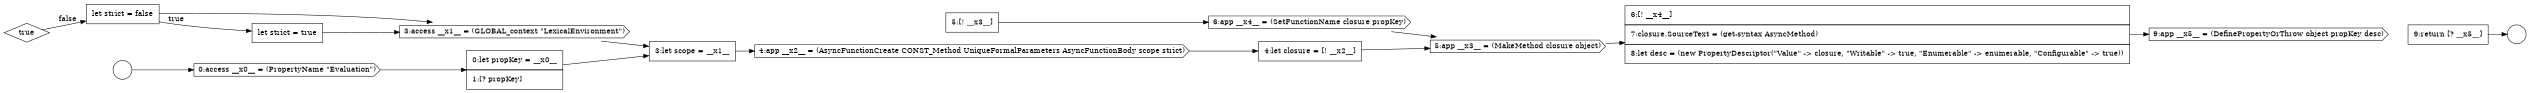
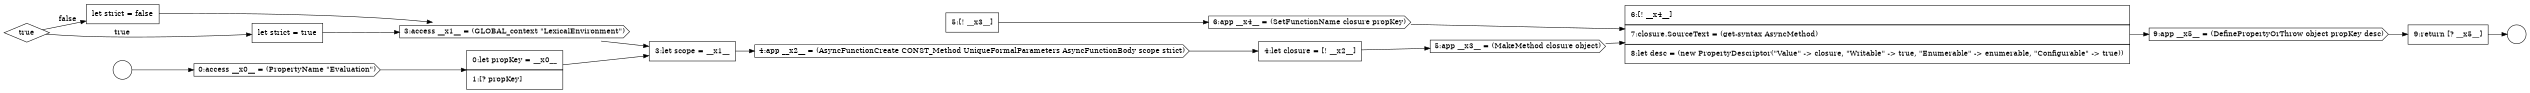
edge "let strict = false" -> "let strict = true": now "true" -> "let strict = true"
edge "6:app __x4__ = (SetFunctionName closure propKey)" -> "5:app __x3__ = (MakeMethod closure object)": now "6:app __x4__ = (SetFunctionName closure propKey)" -> "6:[! __x4__]"
edge "9:app __x5__ = (DefinePropertyOrThrow object propKey desc)" -> "9:return [? __x5__]": added
